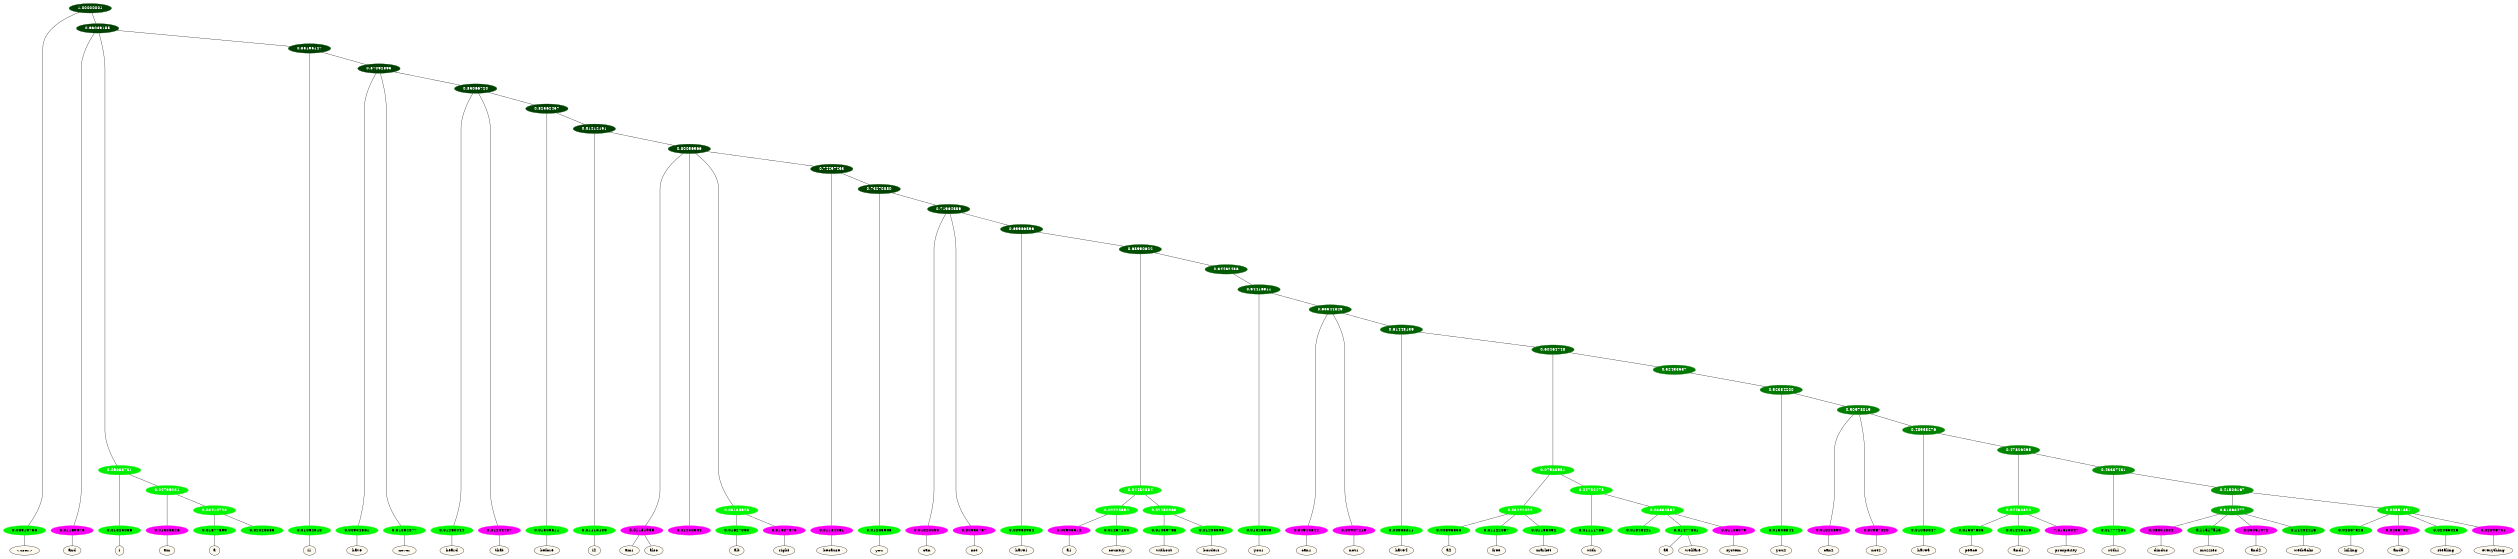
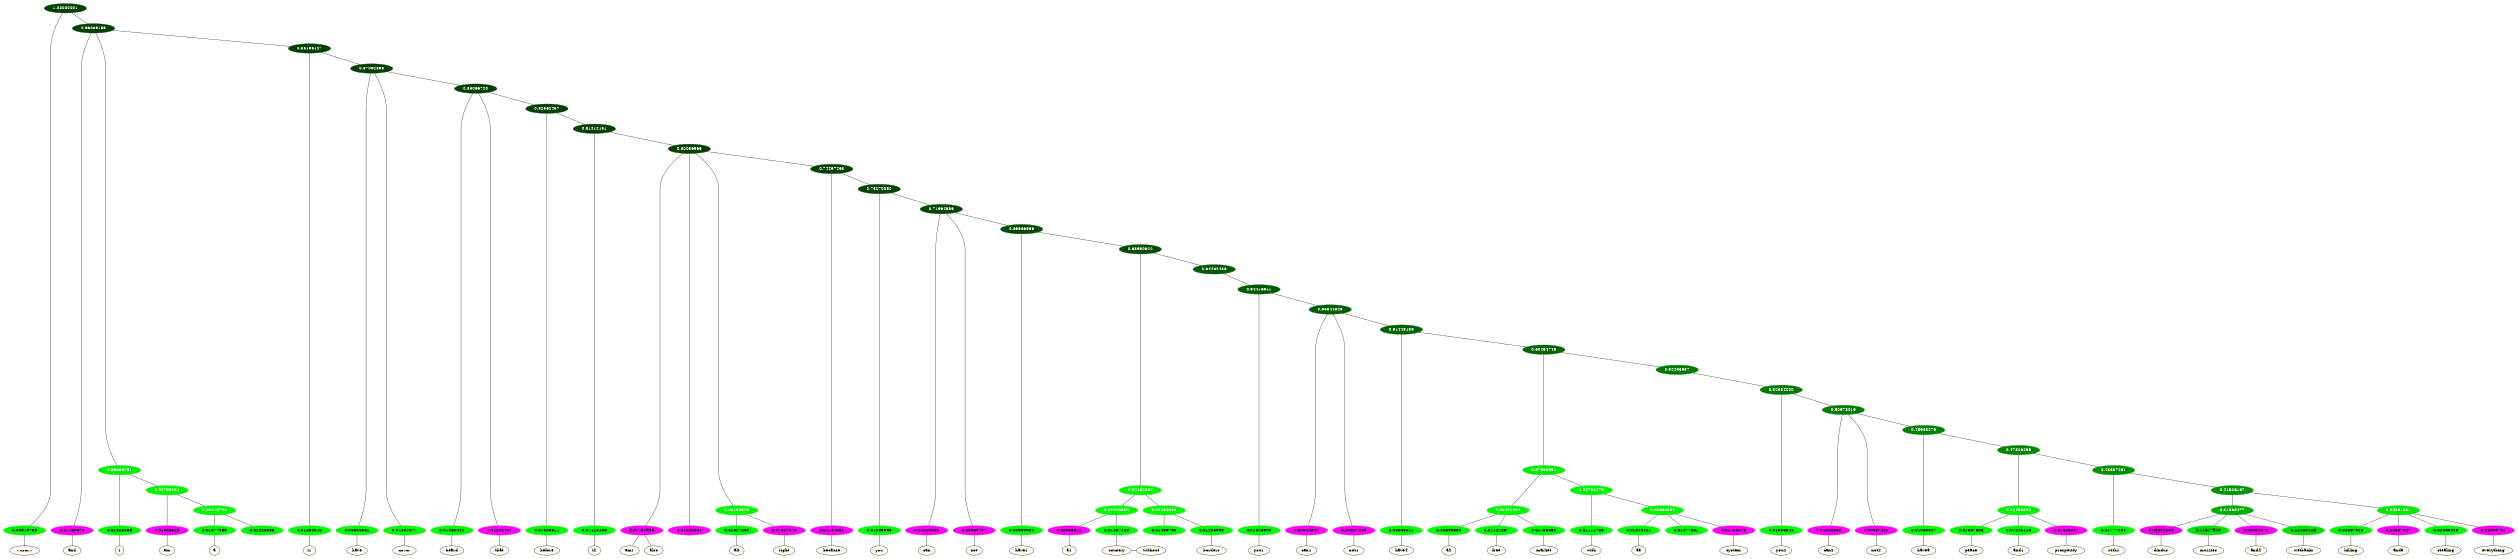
node "7.01615047": label "7.01615047" -> "0.01615047"
edge "0.01039768" -- "without": now "country" -- "without"
edge "0.01477801" -- "a3": now "0.01043421" -- "a3"
node "welfare": removed
